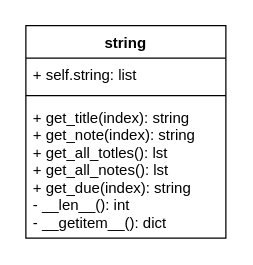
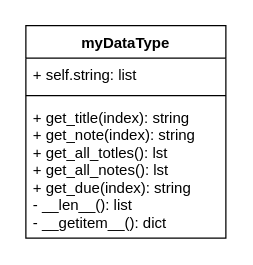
node "string": label "string" -> "myDataType"
node "+ get_title(index): string + get_note(index): string + get_all_totles(): lst + get_all_notes(): lst + get_due(index): string - __len__(): int - __getitem__(): dict": label "+ get_title(index): string + get_note(index): string + get_all_totles(): lst + get_all_notes(): lst + get_due(index): string - __len__(): int - __getitem__(): dict" -> "+ get_title(index): string + get_note(index): string + get_all_totles(): lst + get_all_notes(): lst + get_due(index): string - __len__(): list - __getitem__(): dict"
